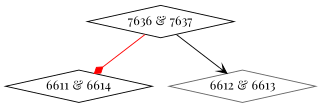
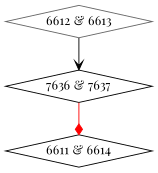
edge "7636 & 7637" -> "6612 & 6613": reversed
